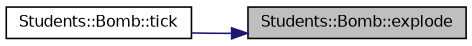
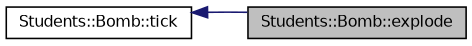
edge "Students::Bomb::tick" -> "Students::Bomb::explode": reversed
